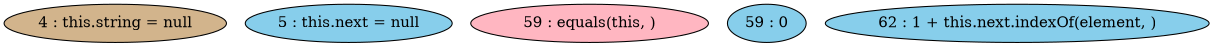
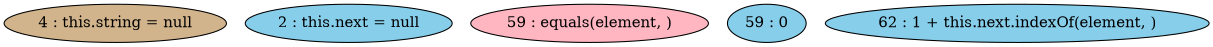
node "5 : this.next = null": label "5 : this.next = null" -> "2 : this.next = null"
node "59 : equals(this, )": label "59 : equals(this, )" -> "59 : equals(element, )"
